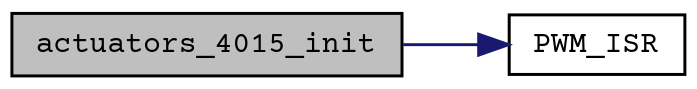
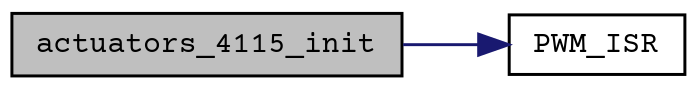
node "actuators_4015_init": label "actuators_4015_init" -> "actuators_4115_init"
